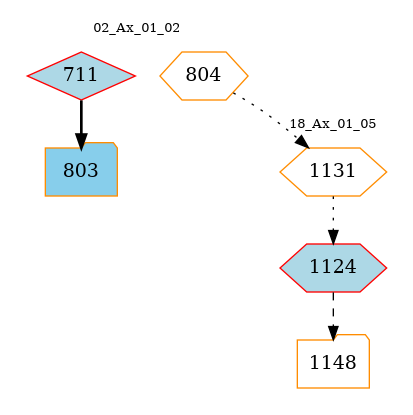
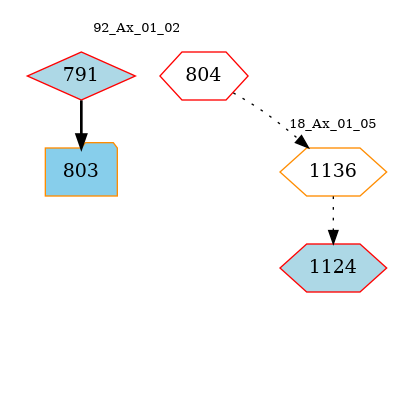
cluster "02_Ax_01_02": label "02_Ax_01_02" -> "92_Ax_01_02"
node "711": label "711" -> "791"
node "804": color darkorange -> red
node "1131": label "1131" -> "1136"
node "1148": removed
